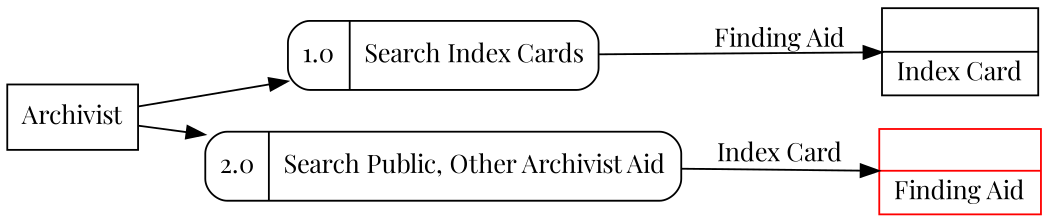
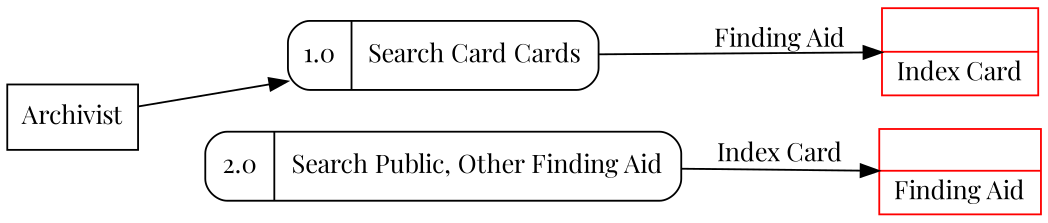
node "Index Card": color black -> red
node "1.0": text "Search Index Cards" -> "Search Card Cards"
edge "Archivist" -> "2.0": removed
node "2.0": text "Search Public, Other Archivist Aid" -> "Search Public, Other Finding Aid"
